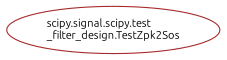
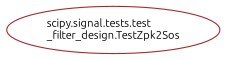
node "scipy.signal.scipy.test _filter_design.TestZpk2Sos": label "scipy.signal.scipy.test _filter_design.TestZpk2Sos" -> "scipy.signal.tests.test _filter_design.TestZpk2Sos"
